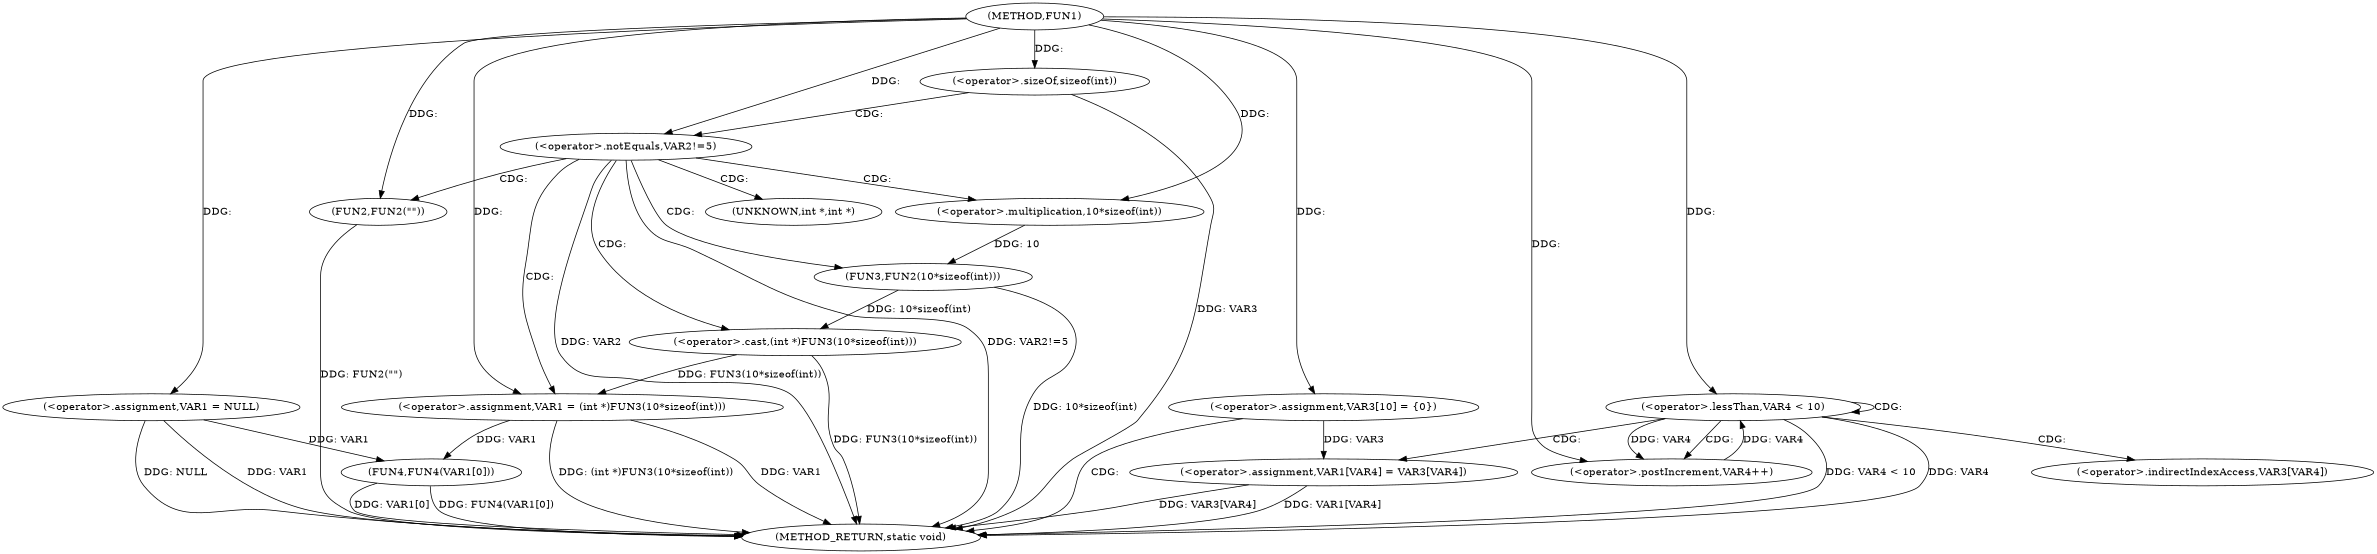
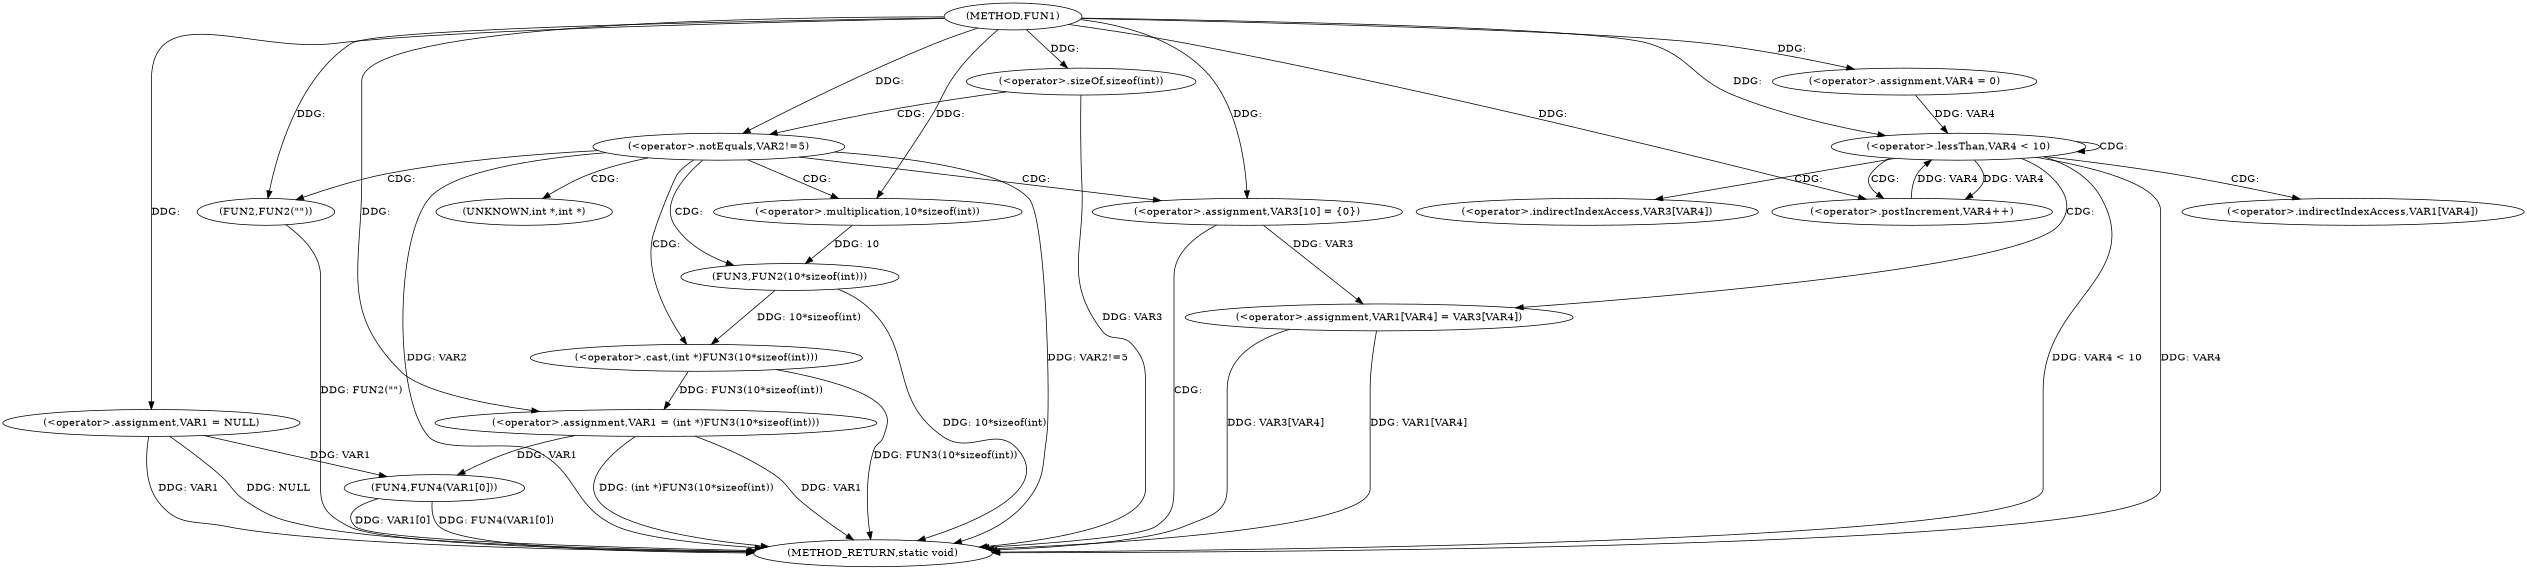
node "(<operator>.assignment,VAR4 = 0)": added
node "(<operator>.indirectIndexAccess,VAR1[VAR4])": added
edge "(<operator>.notEquals,VAR2!=5)" -> "(<operator>.assignment,VAR1 = (int *)FUN3(10*sizeof(int)))": now "(<operator>.notEquals,VAR2!=5)" -> "(<operator>.assignment,VAR3[10] = {0})"
